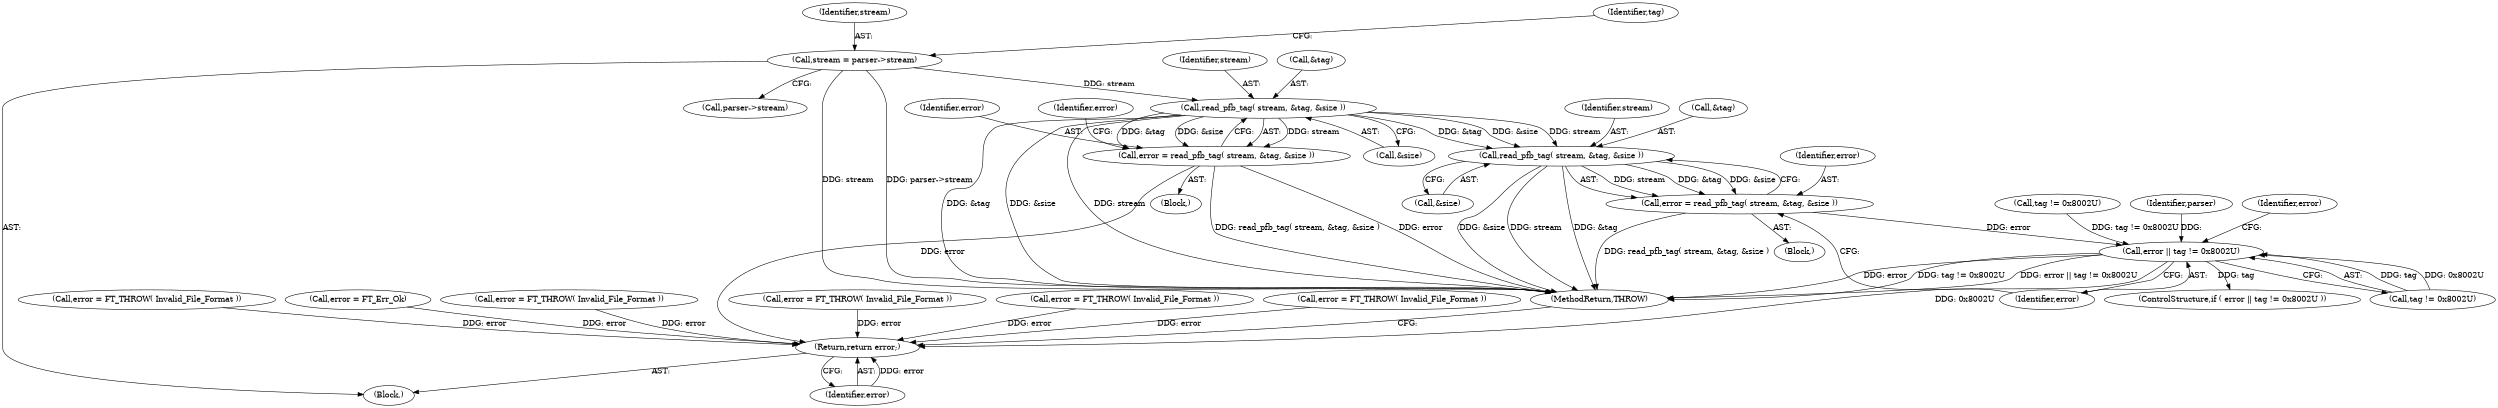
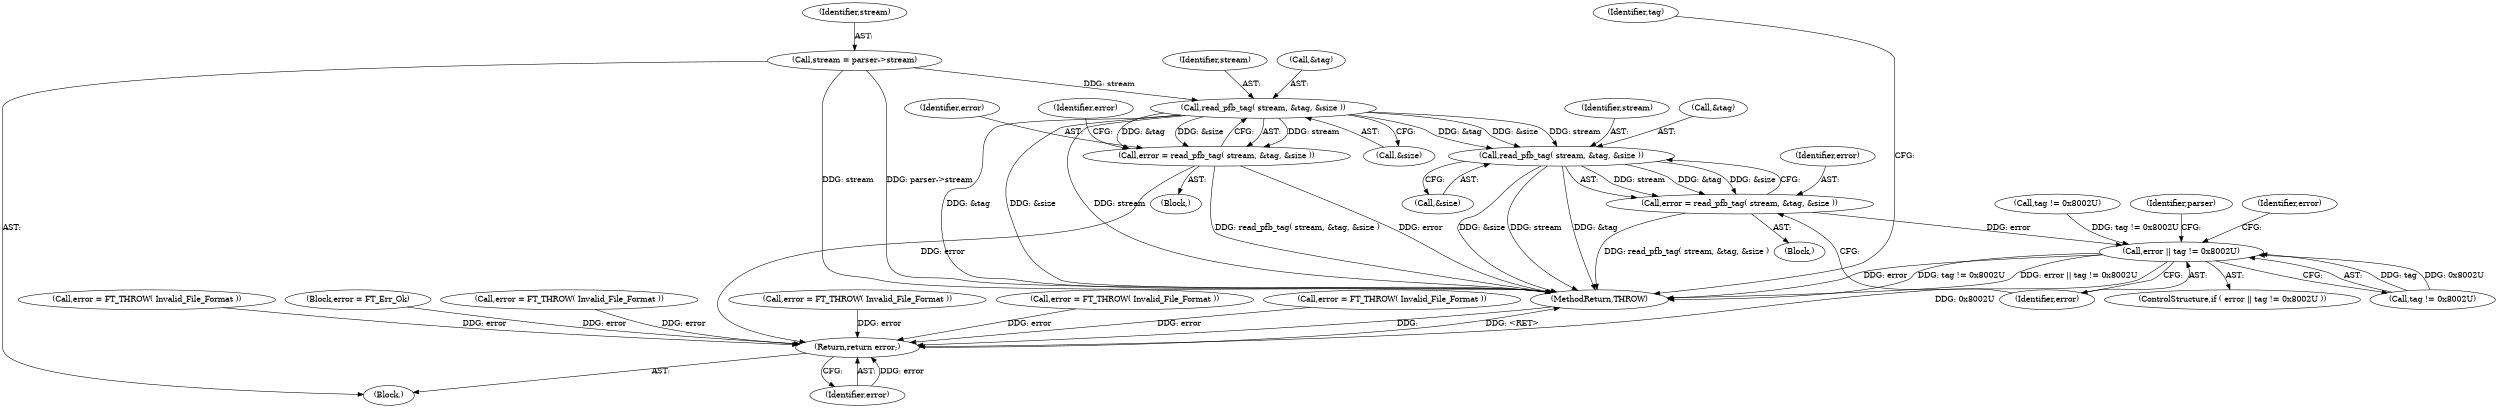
edge "(Identifier,tag)" -> "(Call,stream = parser->stream)": now "(Identifier,tag)" -> "(MethodReturn,THROW)"
node "(Call,parser->stream)": removed
edge "(Identifier,parser)" -> "(Call,error || tag != 0x8002U)": label "DDG: " -> "CFG: "
edge "(Call,error || tag != 0x8002U)" -> "(ControlStructure,if ( error || tag != 0x8002U ))": label "DDG: tag" -> "AST: "
node "(Call,error = FT_Err_Ok)": label "(Call,error = FT_Err_Ok)" -> "(Block,error = FT_Err_Ok)"
edge "(MethodReturn,THROW)" -> "(Return,return error;)": label "CFG: " -> "DDG: "
edge "(Return,return error;)" -> "(MethodReturn,THROW)": added, label "DDG: <RET>"
